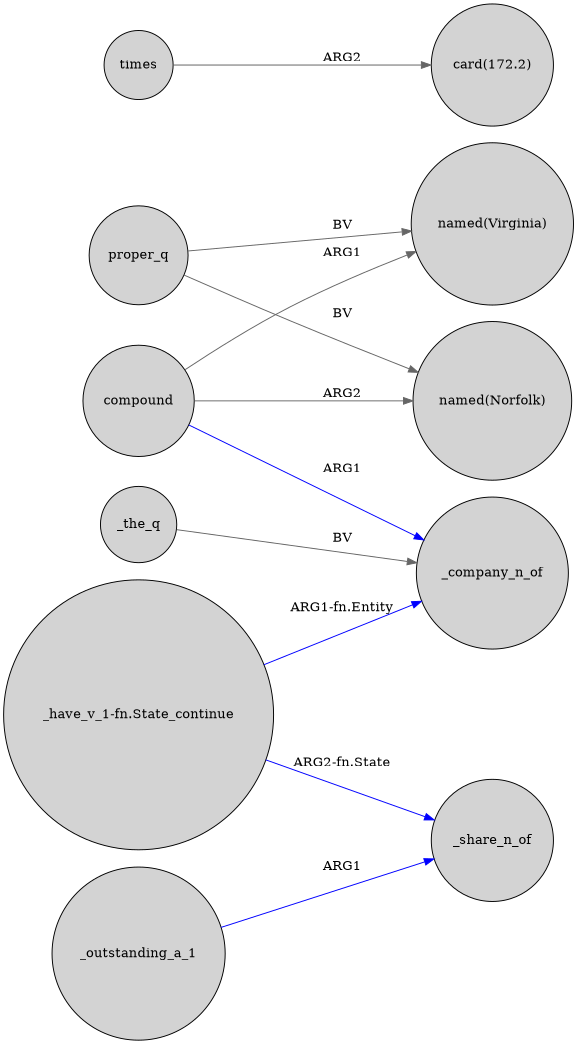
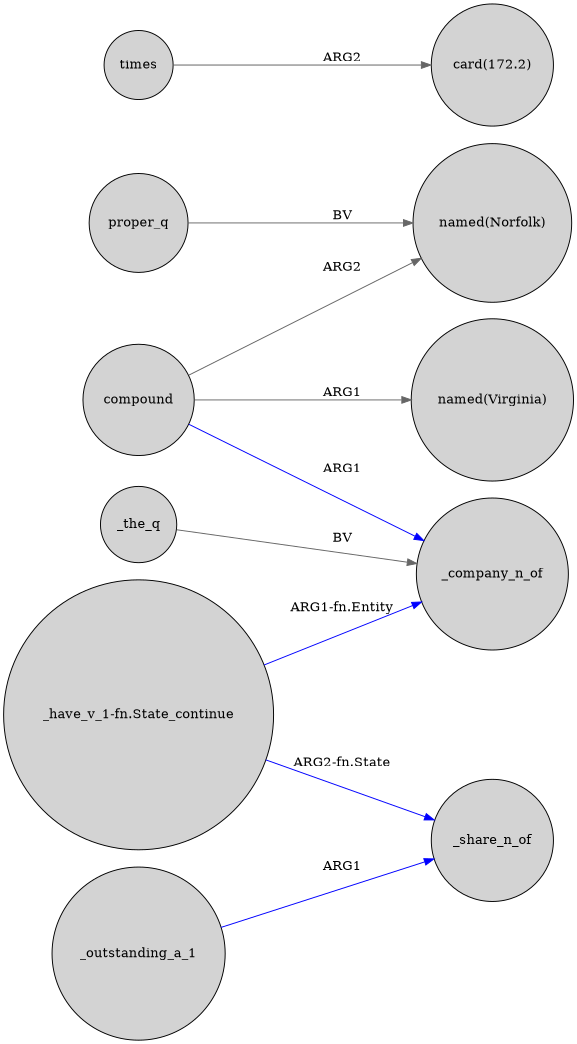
edge "proper_q" -> "named(Virginia)": removed, label "BV"
